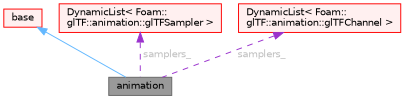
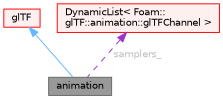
node "base": label "base" -> "glTF"
node "DynamicList< Foam:: glTF::animation::glTFSampler >": removed
